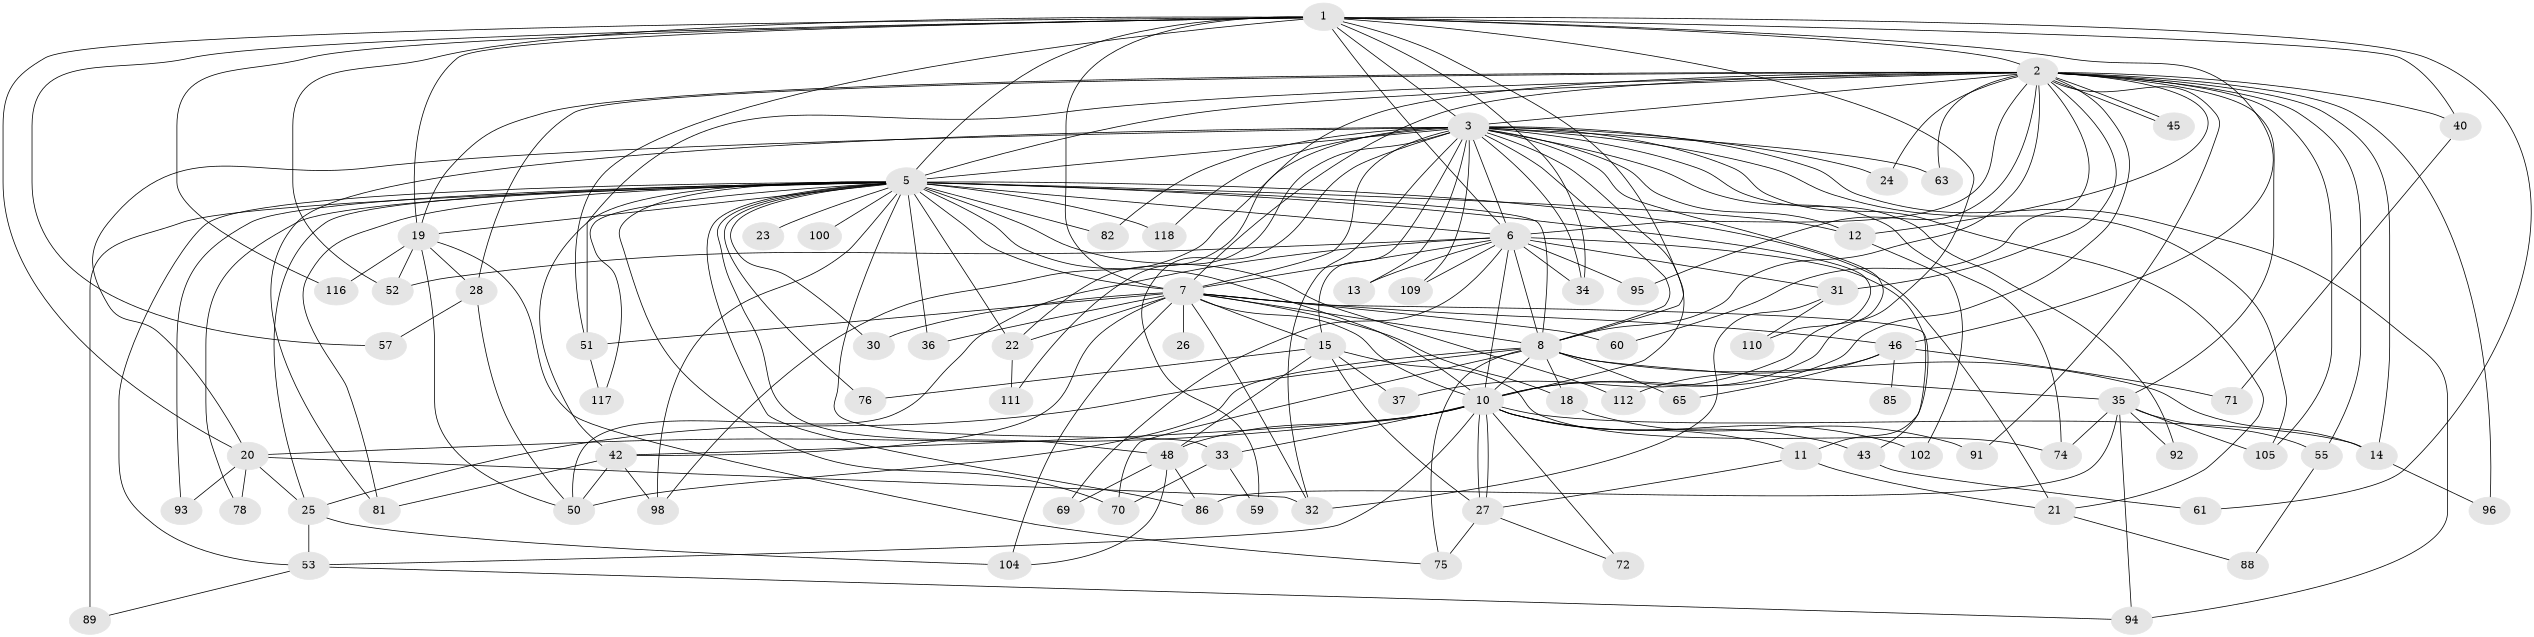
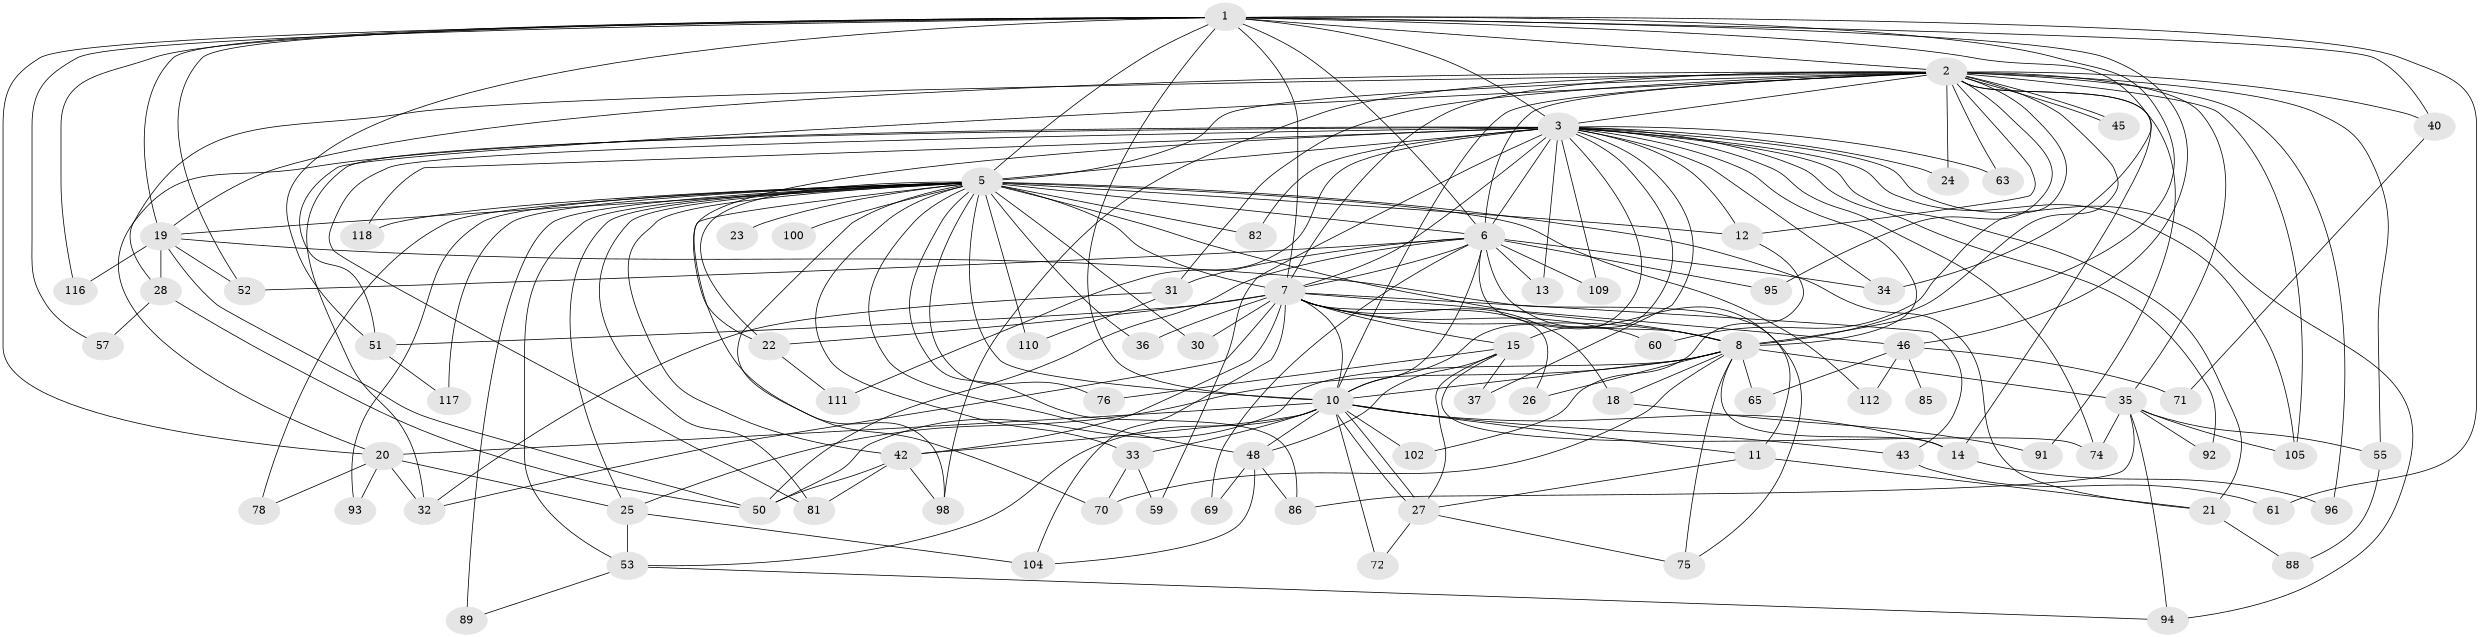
edge "8" -- "26": added
